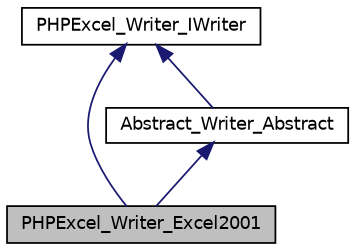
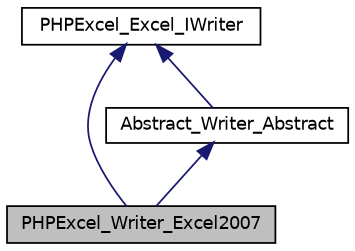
node "PHPExcel_Writer_IWriter": label "PHPExcel_Writer_IWriter" -> "PHPExcel_Excel_IWriter"
node "PHPExcel_Writer_Excel2001": label "PHPExcel_Writer_Excel2001" -> "PHPExcel_Writer_Excel2007"
